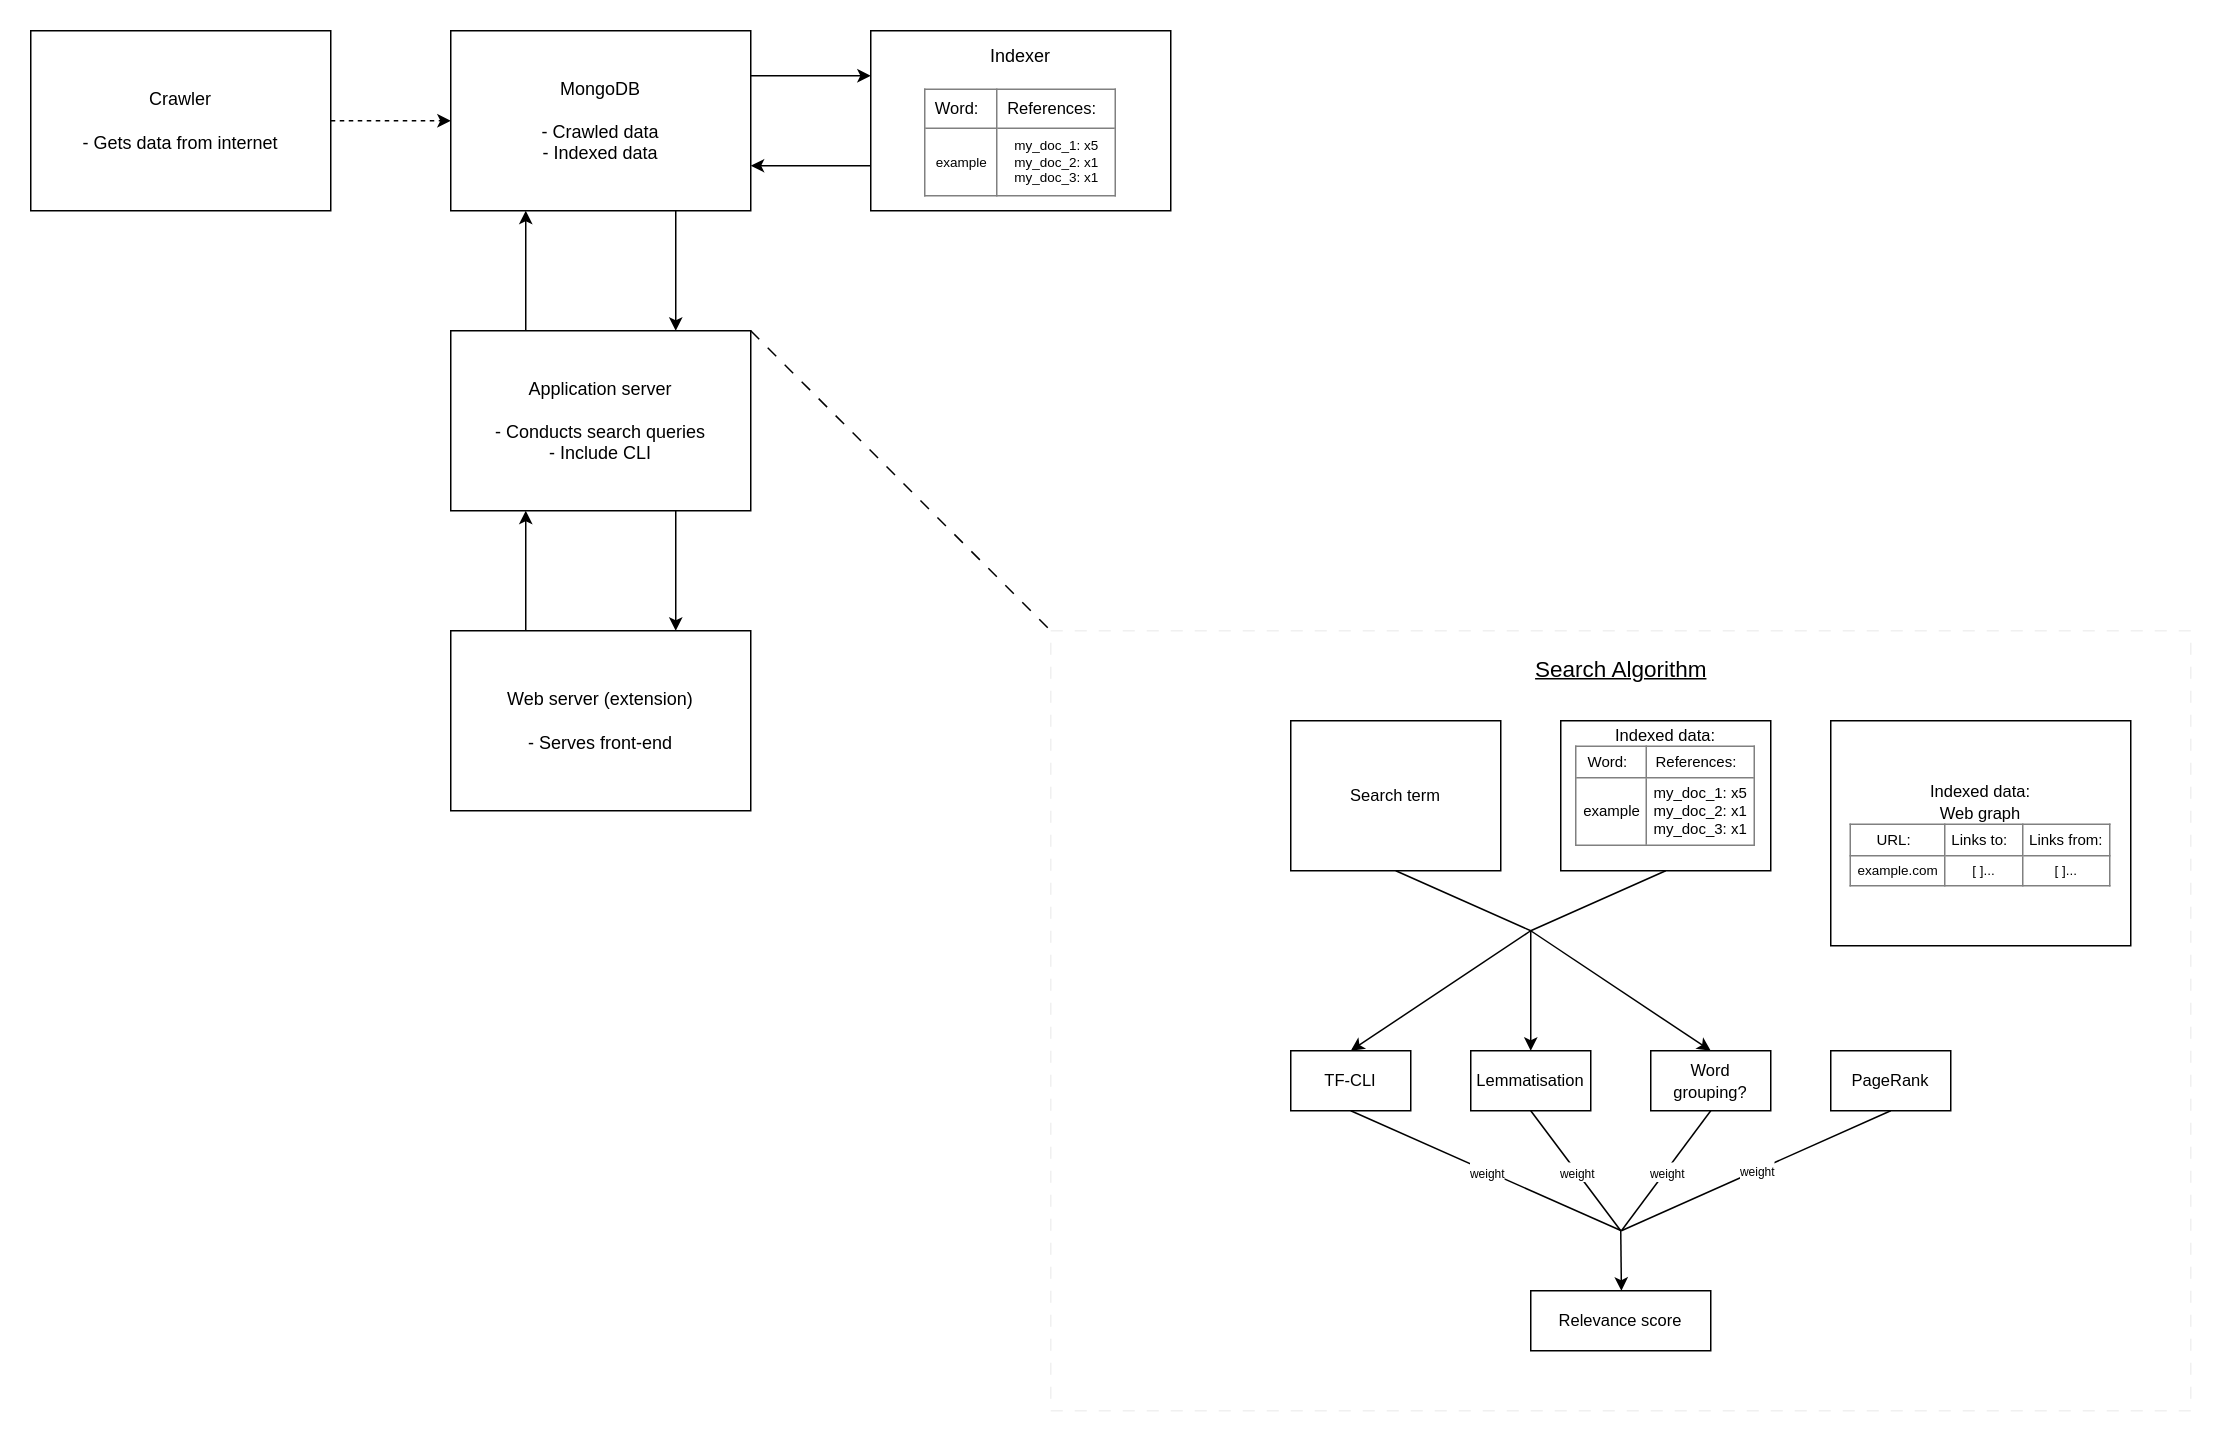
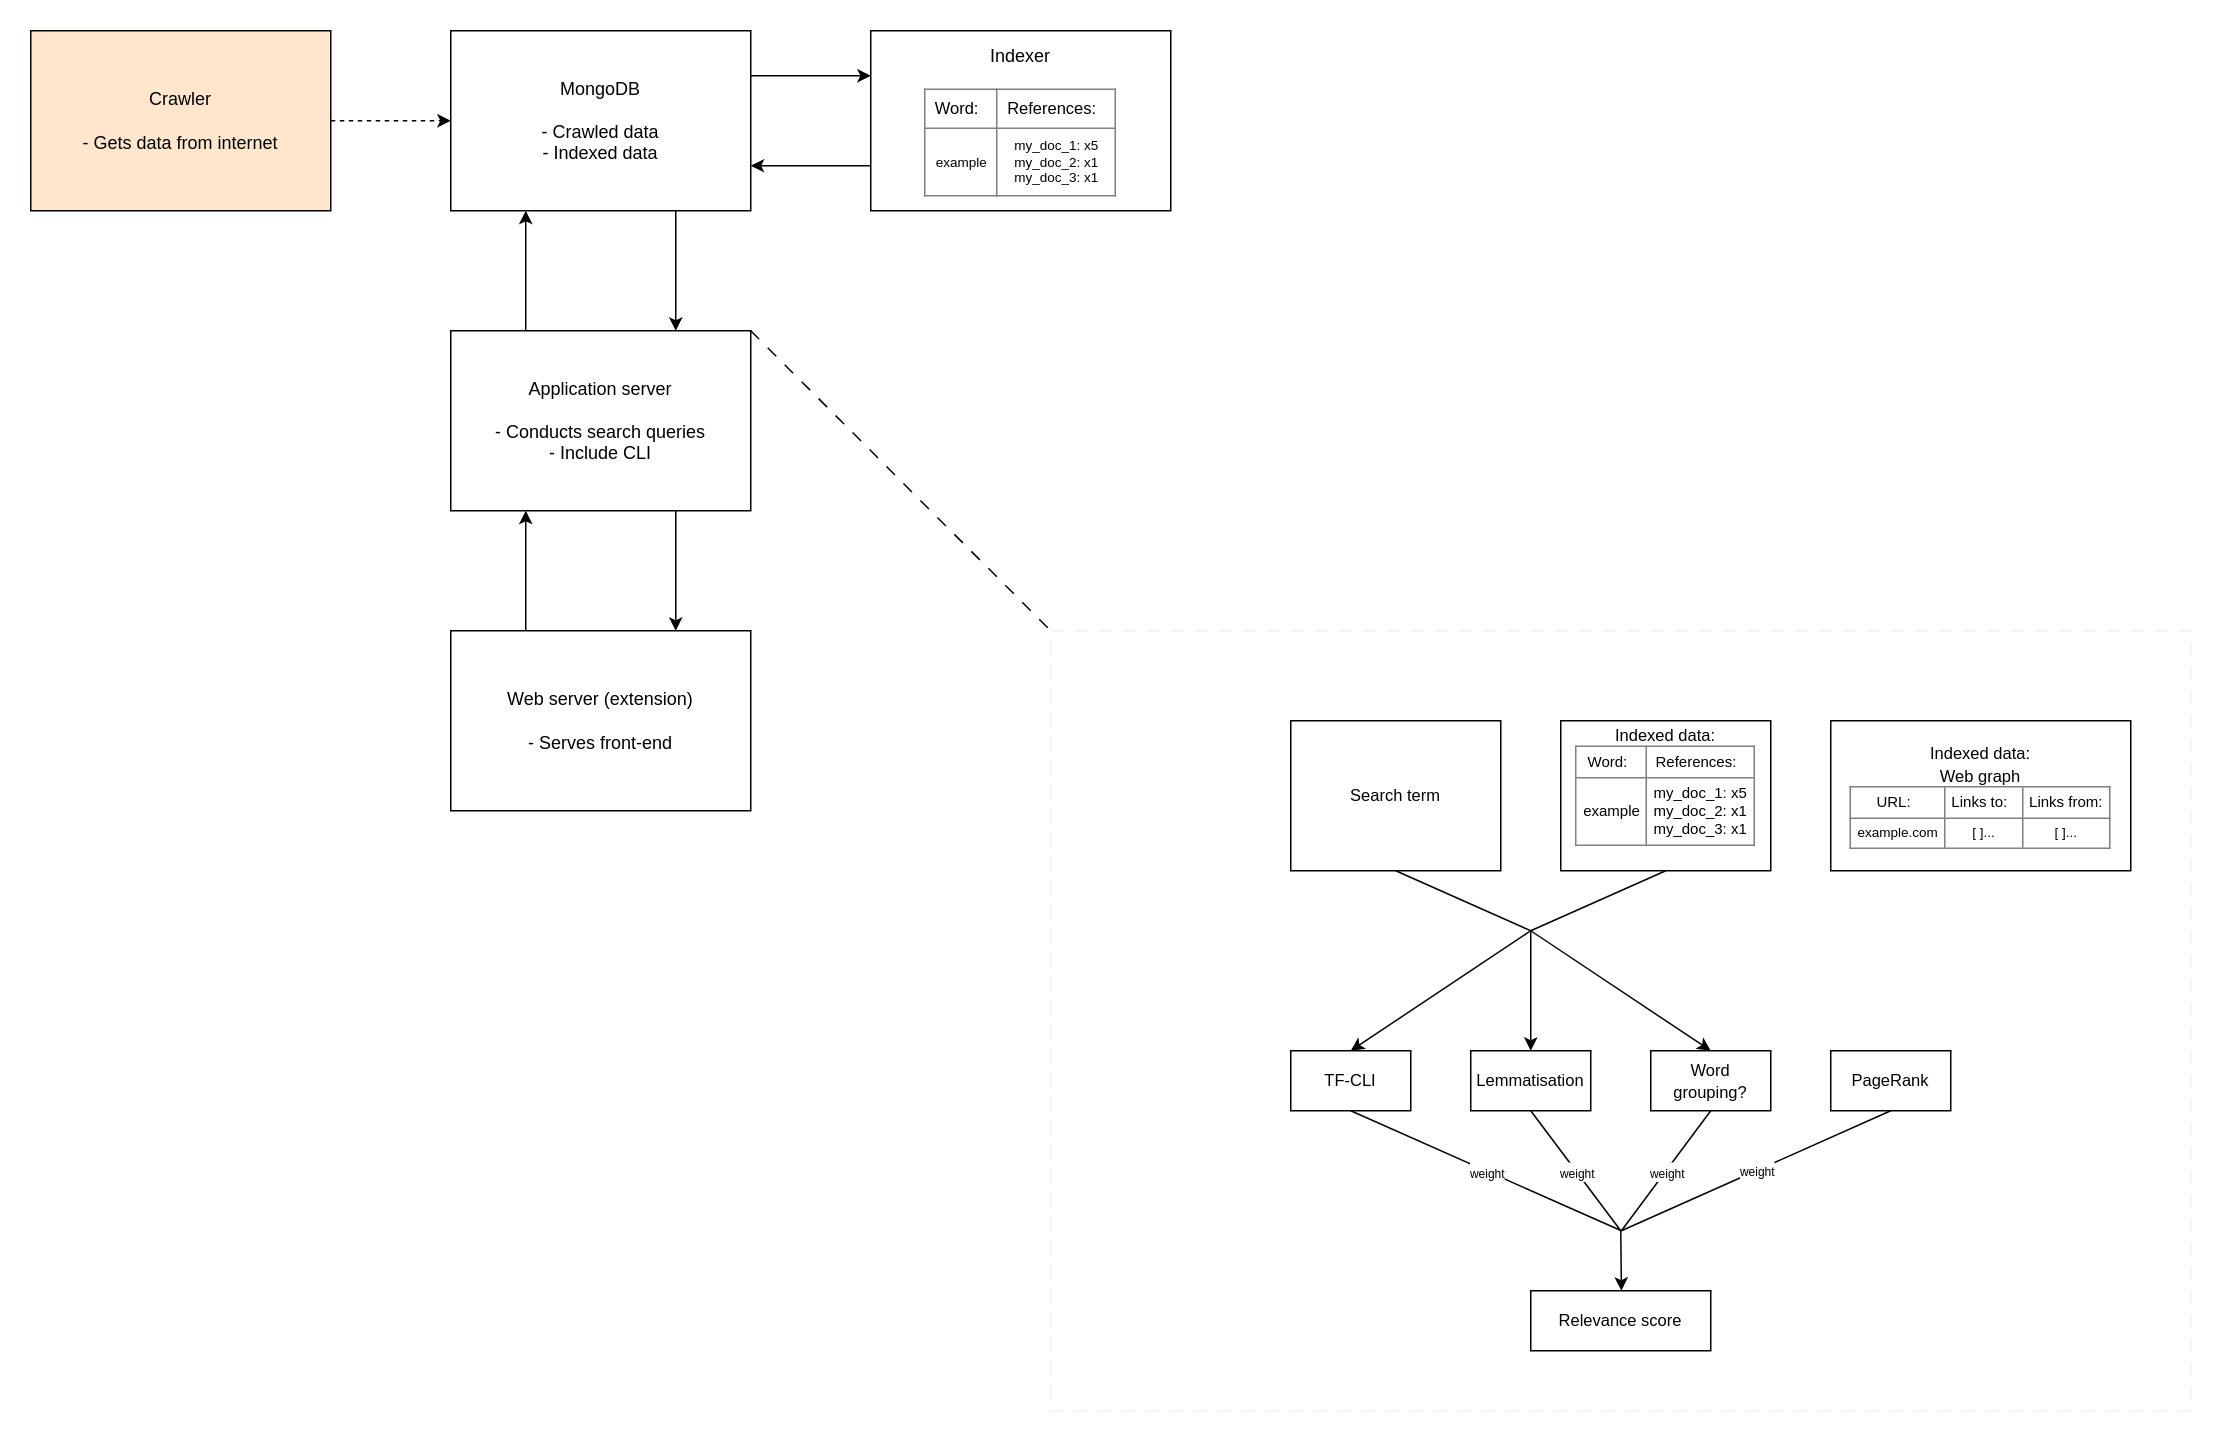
node "Crawler - Gets data from internet": fillcolor #ffffff -> #ffe6cc
node "Search Algorithm": removed
node "Indexed data: Web graphURL: Links to: Links from: example.com [ ]... [ ]...": size 300x225 -> 300x150
